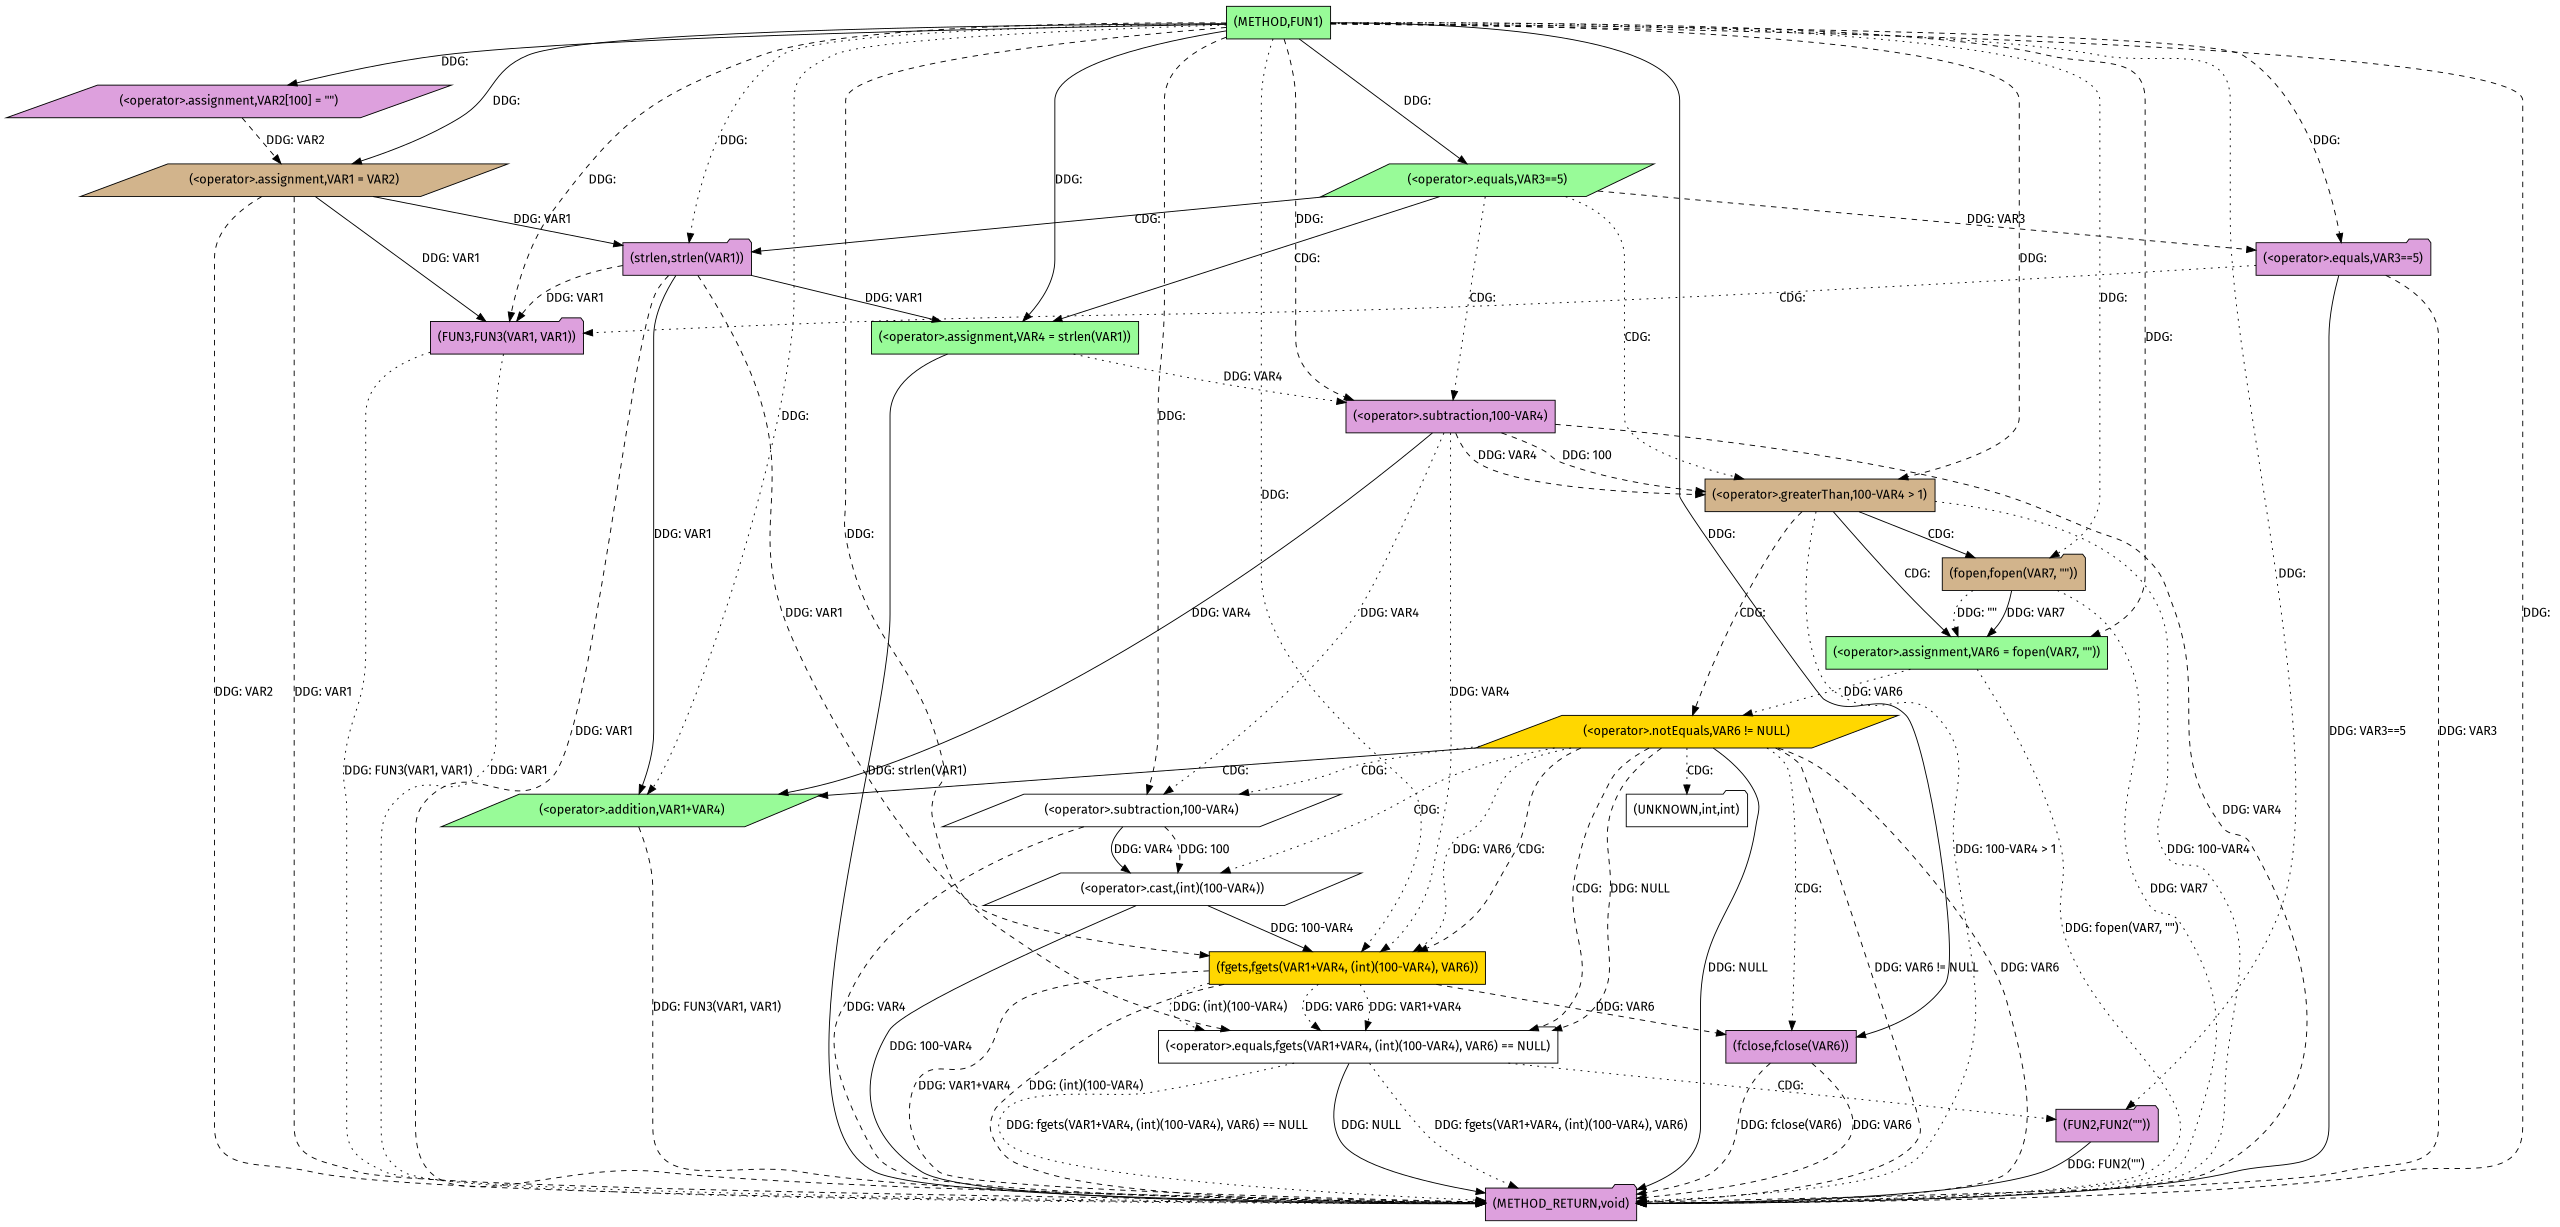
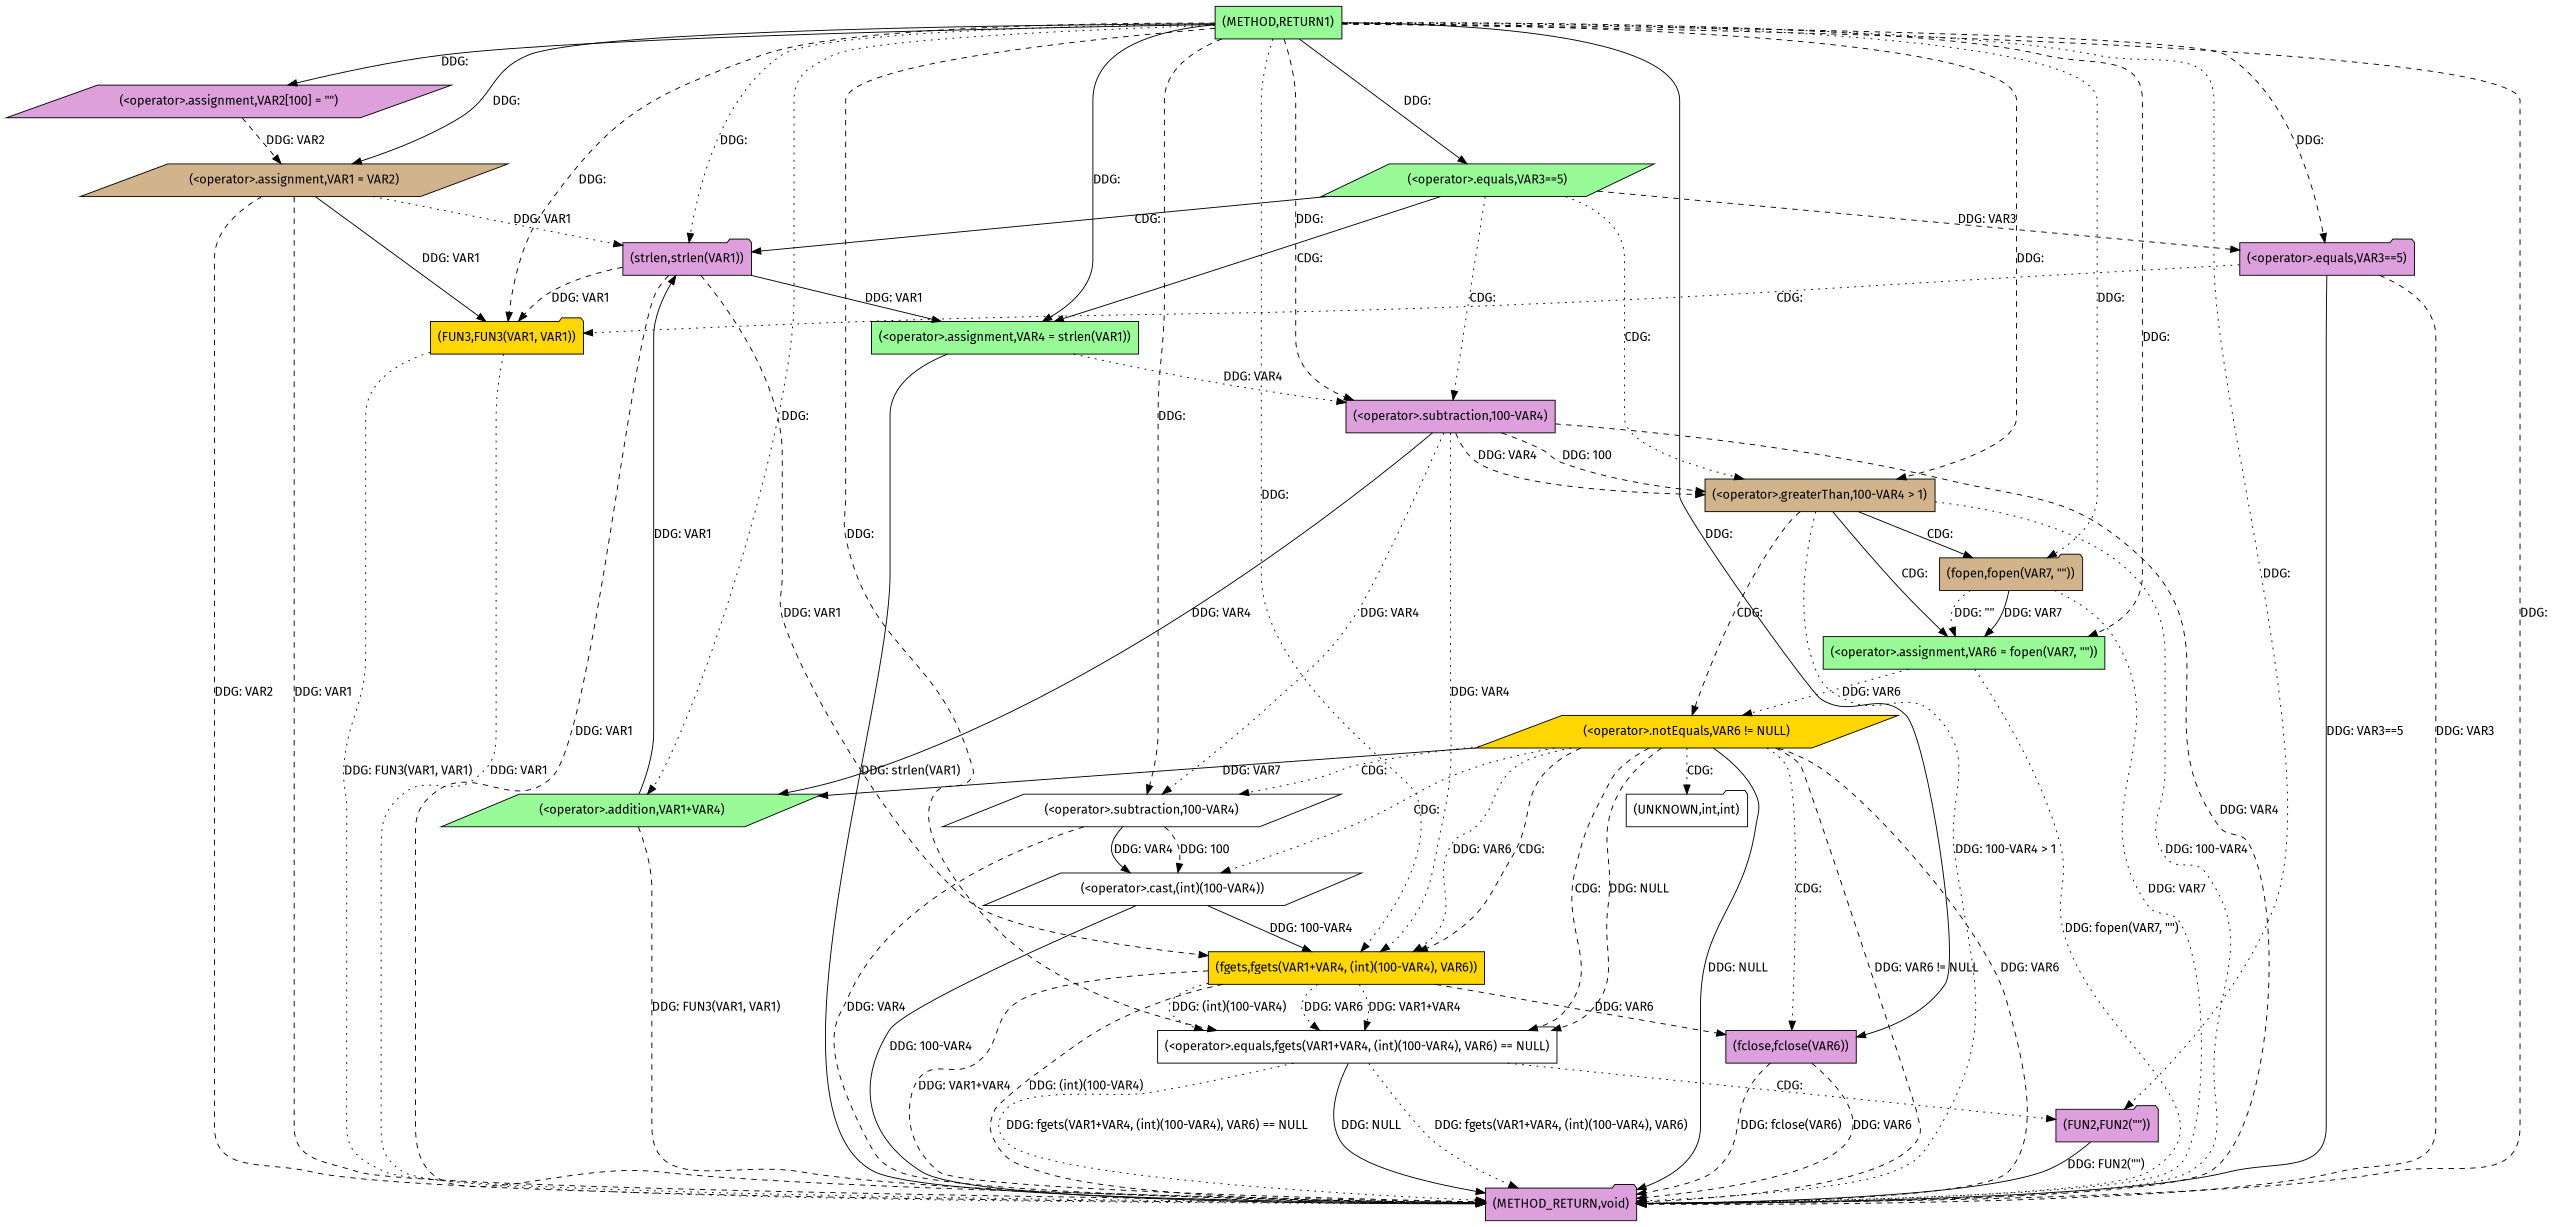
node "(METHOD,FUN1)": label "(METHOD,FUN1)" -> "(METHOD,RETURN1)"
edge "(<operator>.assignment,VAR1 = VAR2)" -> "(strlen,strlen(VAR1))": style solid -> dotted
node "(FUN3,FUN3(VAR1, VAR1))": fillcolor plum -> gold
edge "(strlen,strlen(VAR1))" -> "(<operator>.addition,VAR1+VAR4)": reversed
edge "(<operator>.notEquals,VAR6 != NULL)" -> "(<operator>.addition,VAR1+VAR4)": label "CDG: " -> "DDG: VAR7"
